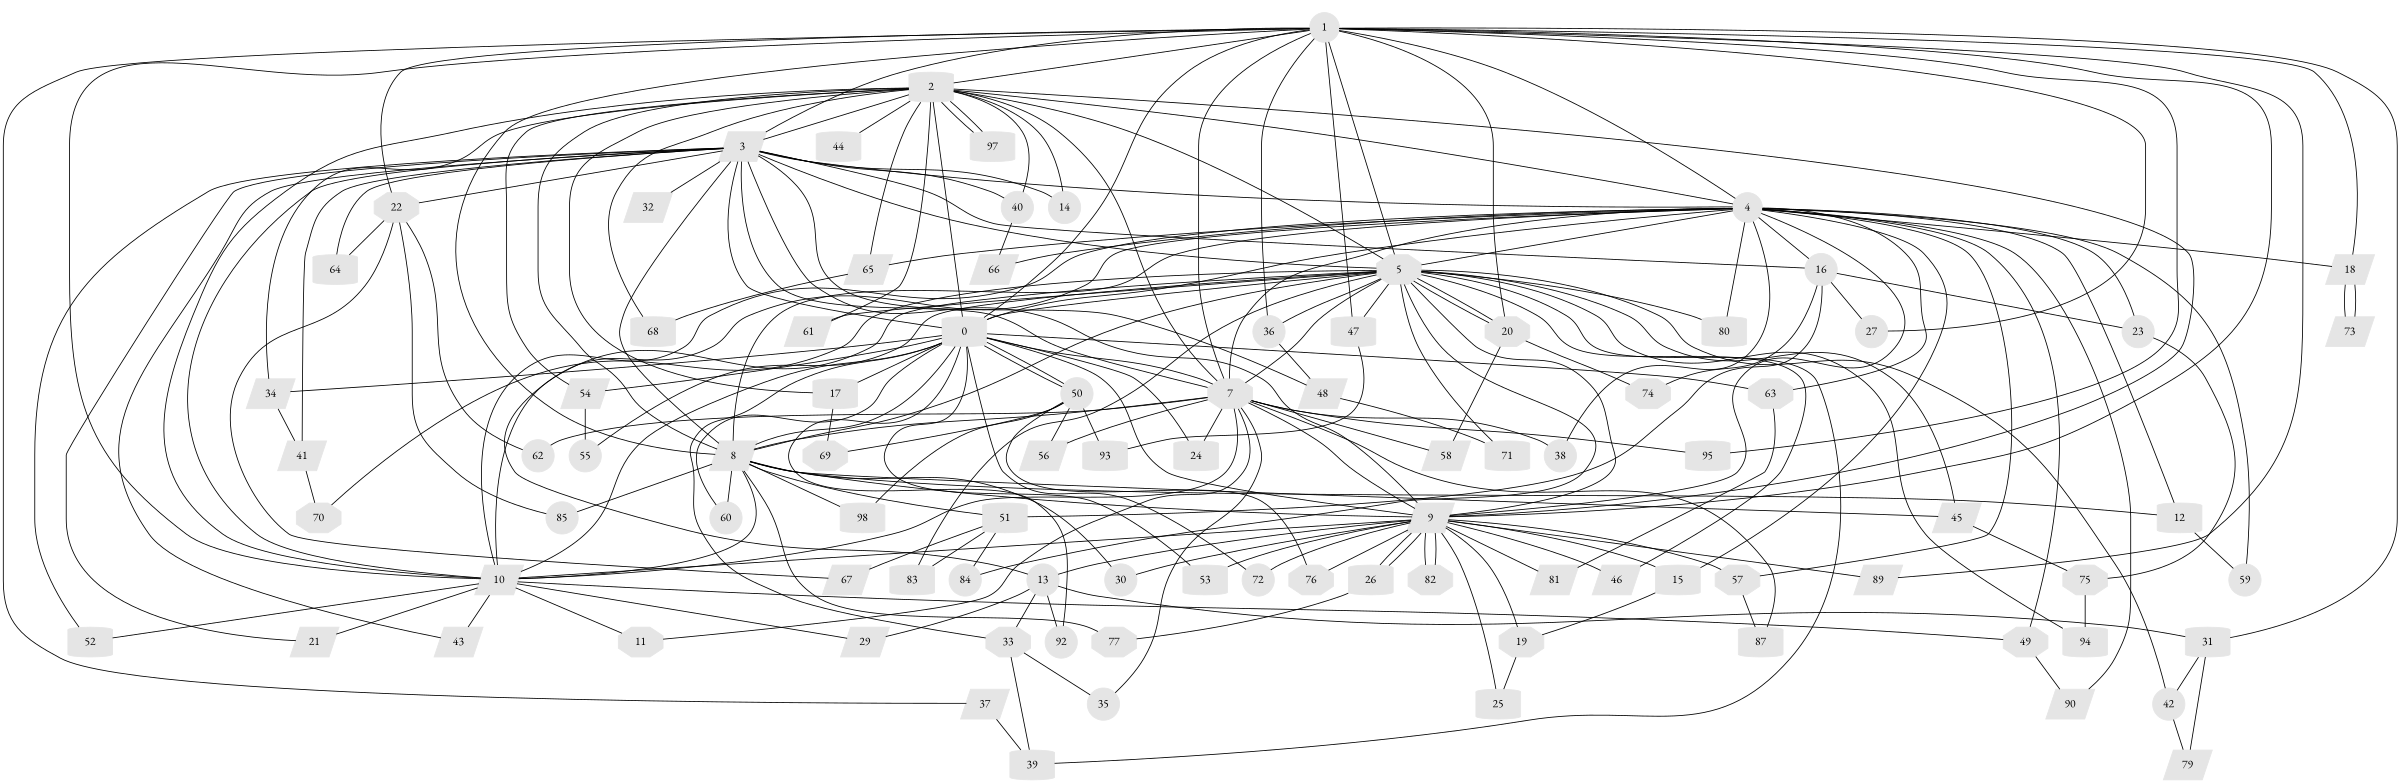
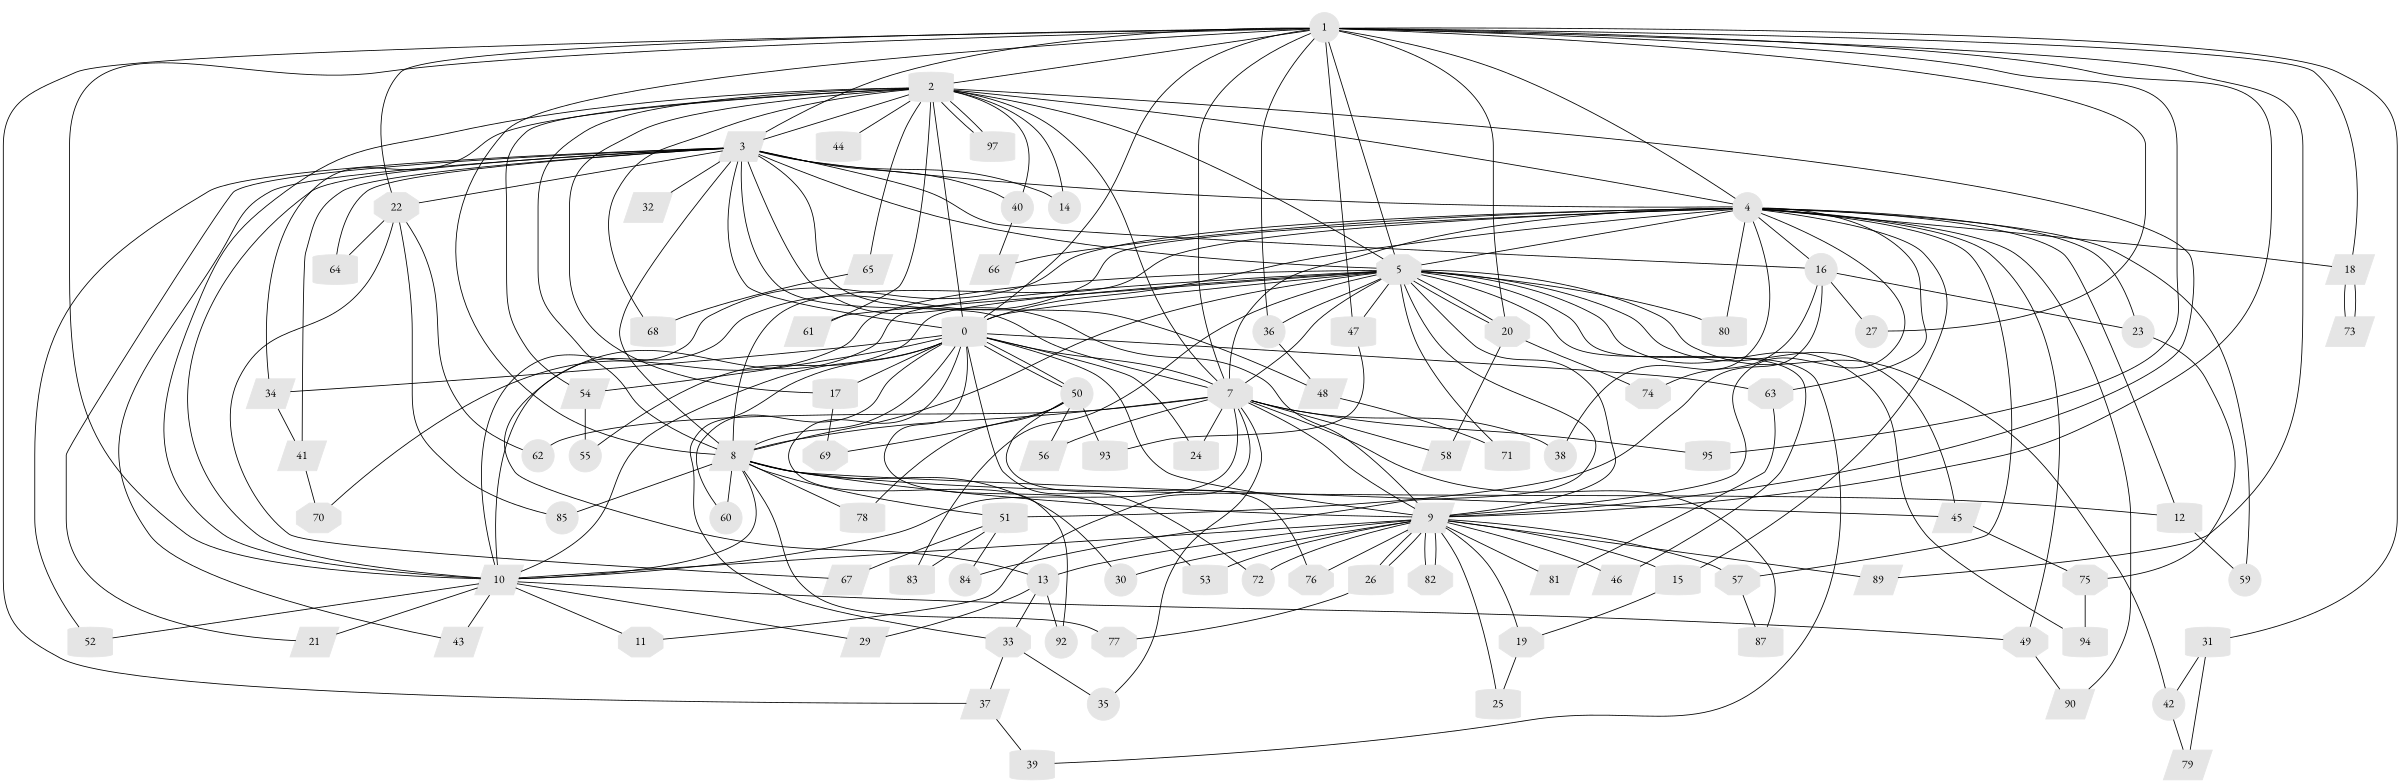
edge "4" -- "65": removed
node "98": label "98" -> "78"
edge "13" -- "31": removed
edge "33" -- "39": now "33" -- "37"
